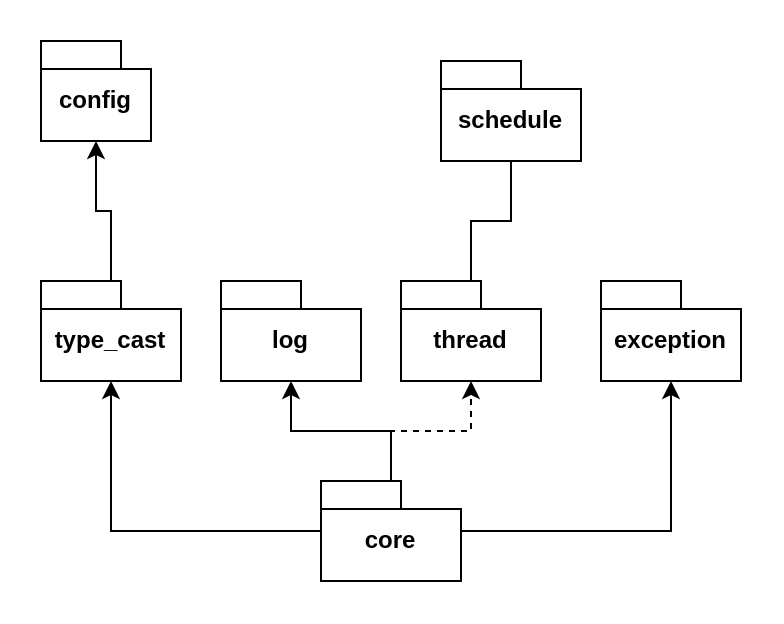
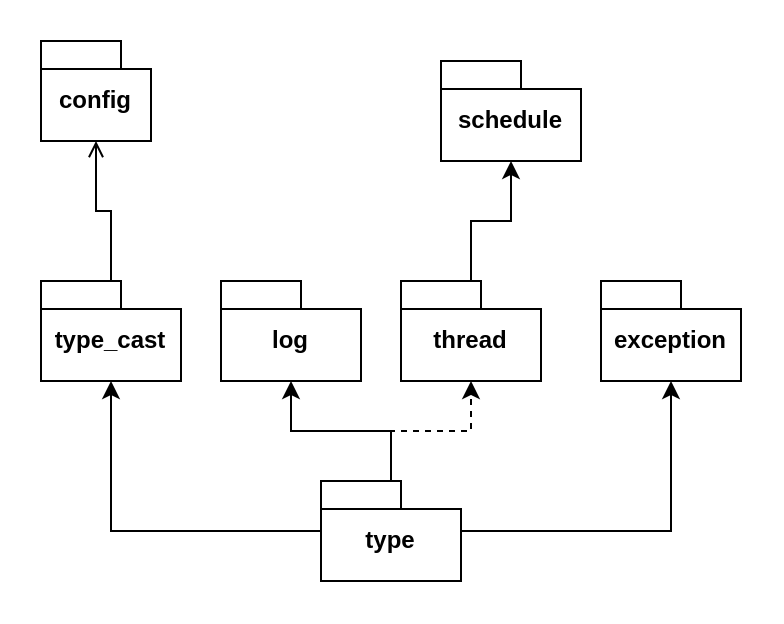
edge "type_cast" -> "config": arrowhead classic -> open
edge "schedule" -- "thread": arrowhead none -> classic
node "core": label "core" -> "type"
